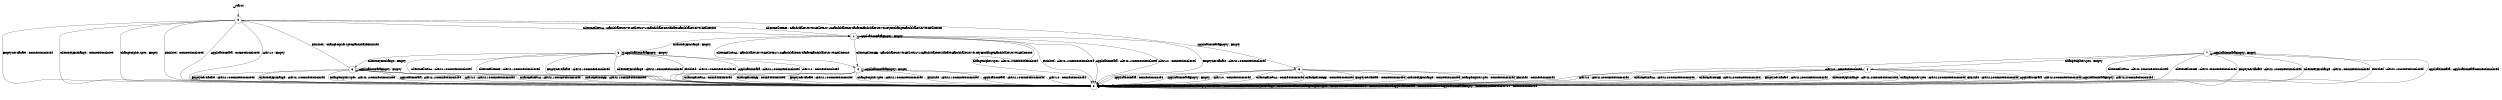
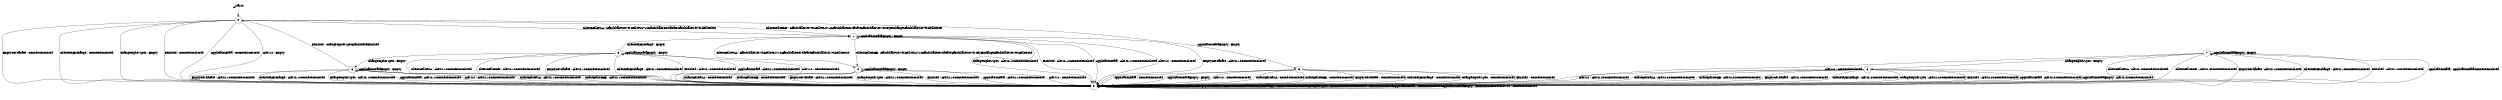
edge "1" -> "5": reversed
edge "5" -> "6": label "ClientKeyExchange / Empty" -> "ChangeCipherSpec / Empty"
